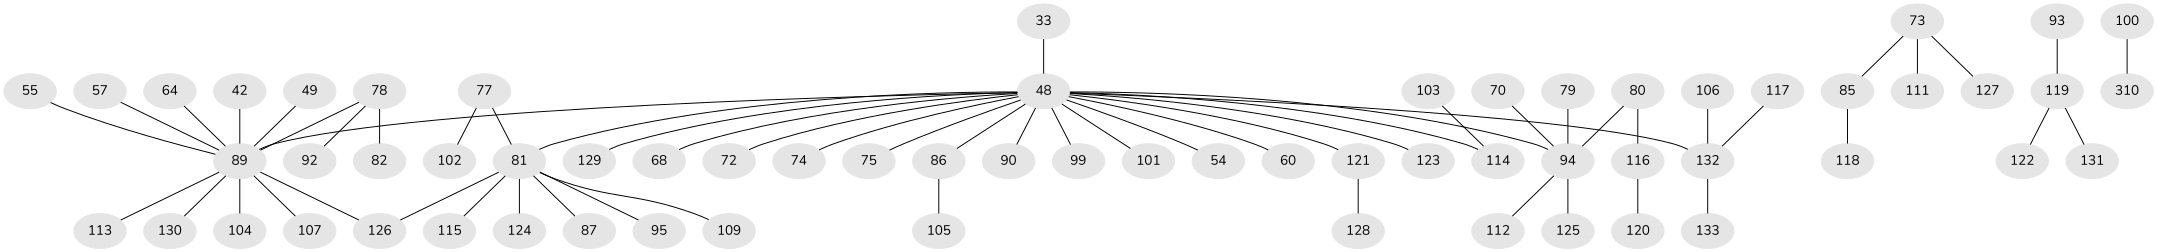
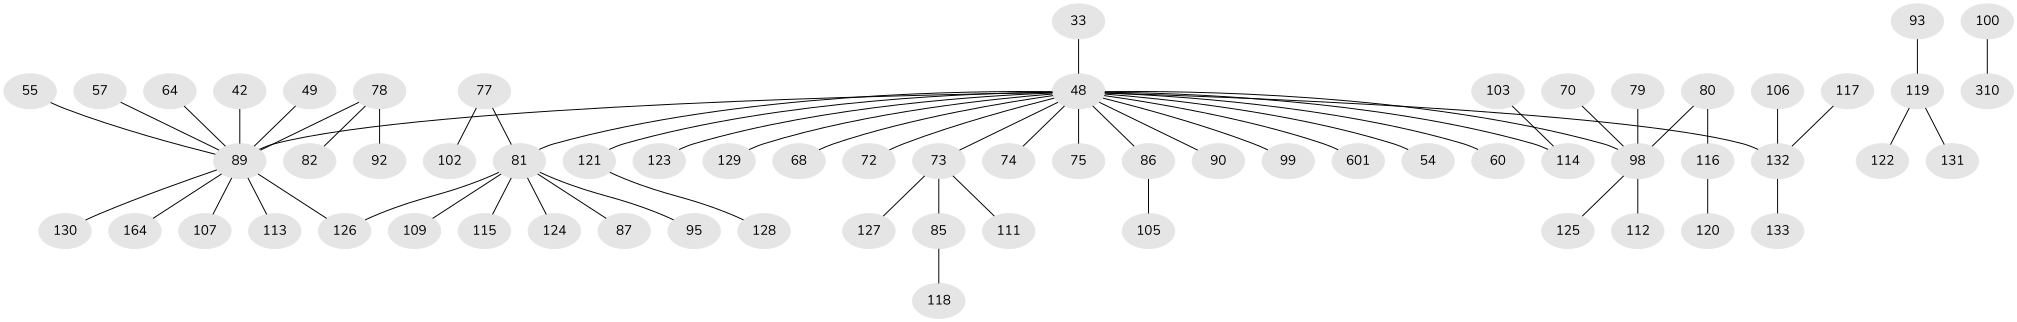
edge "48" -- "73": added
node "101": label "101" -> "601"
node "94": label "94" -> "98"
node "104": label "104" -> "164"
